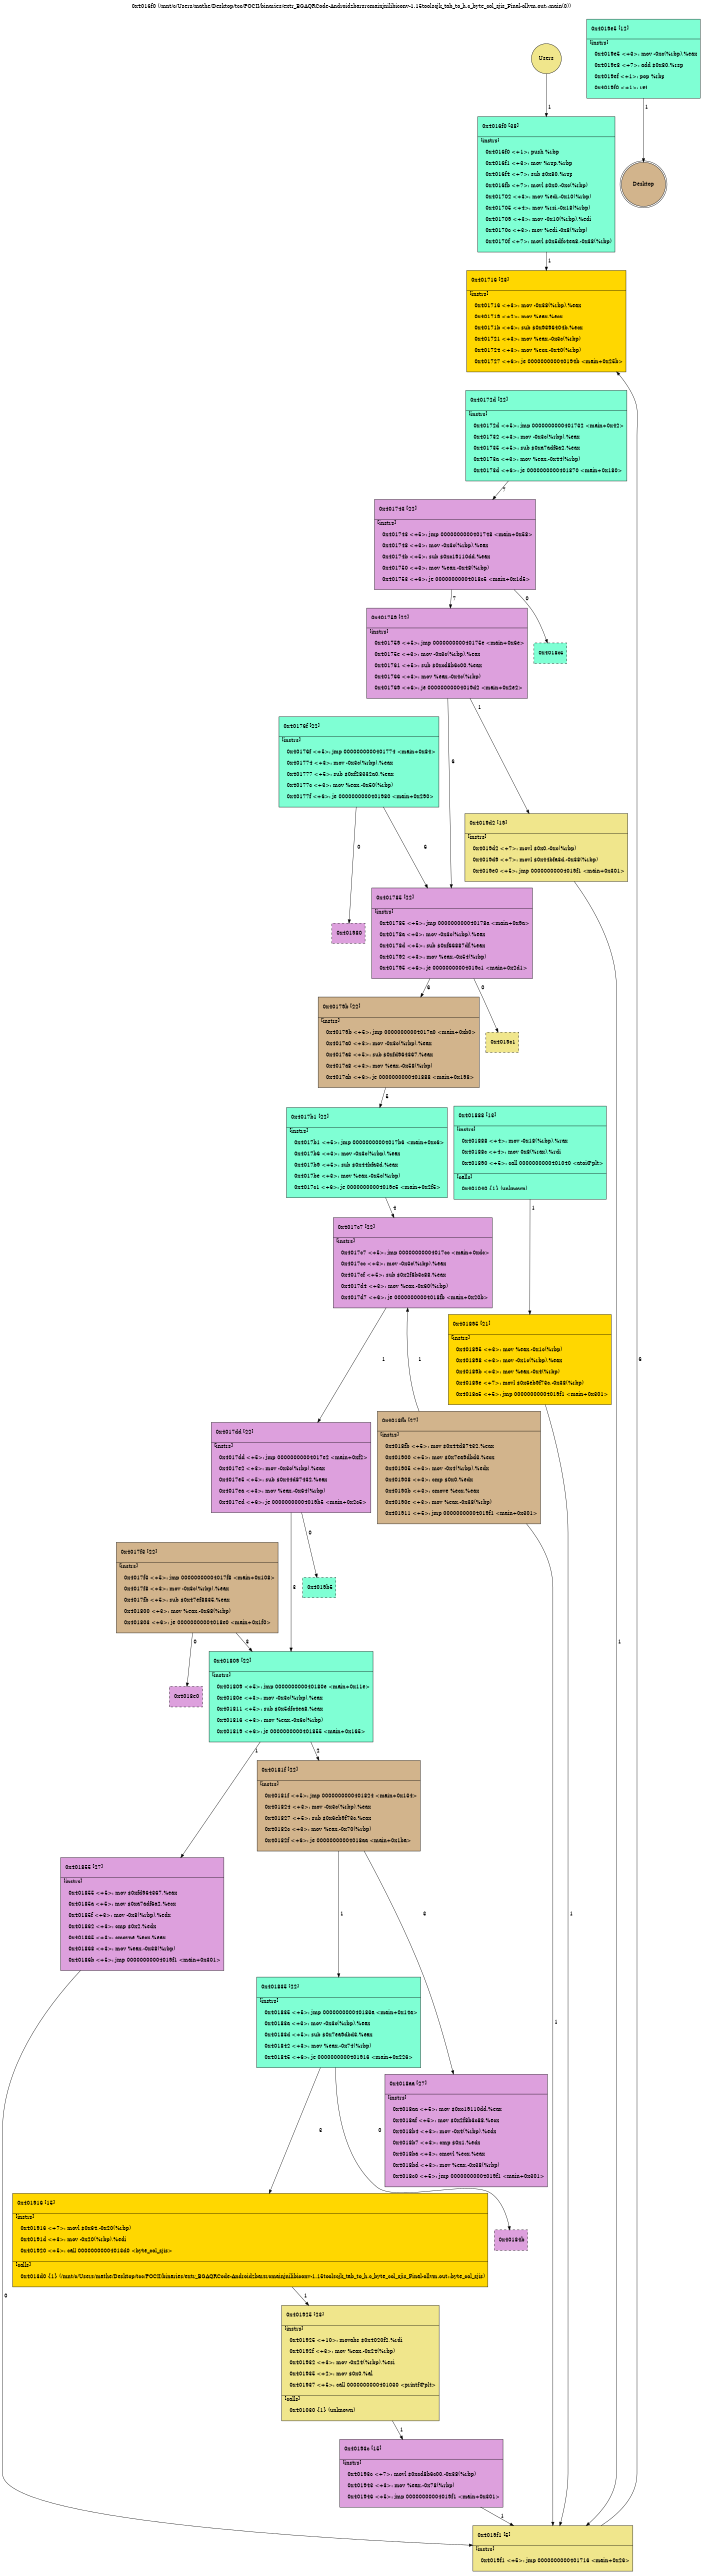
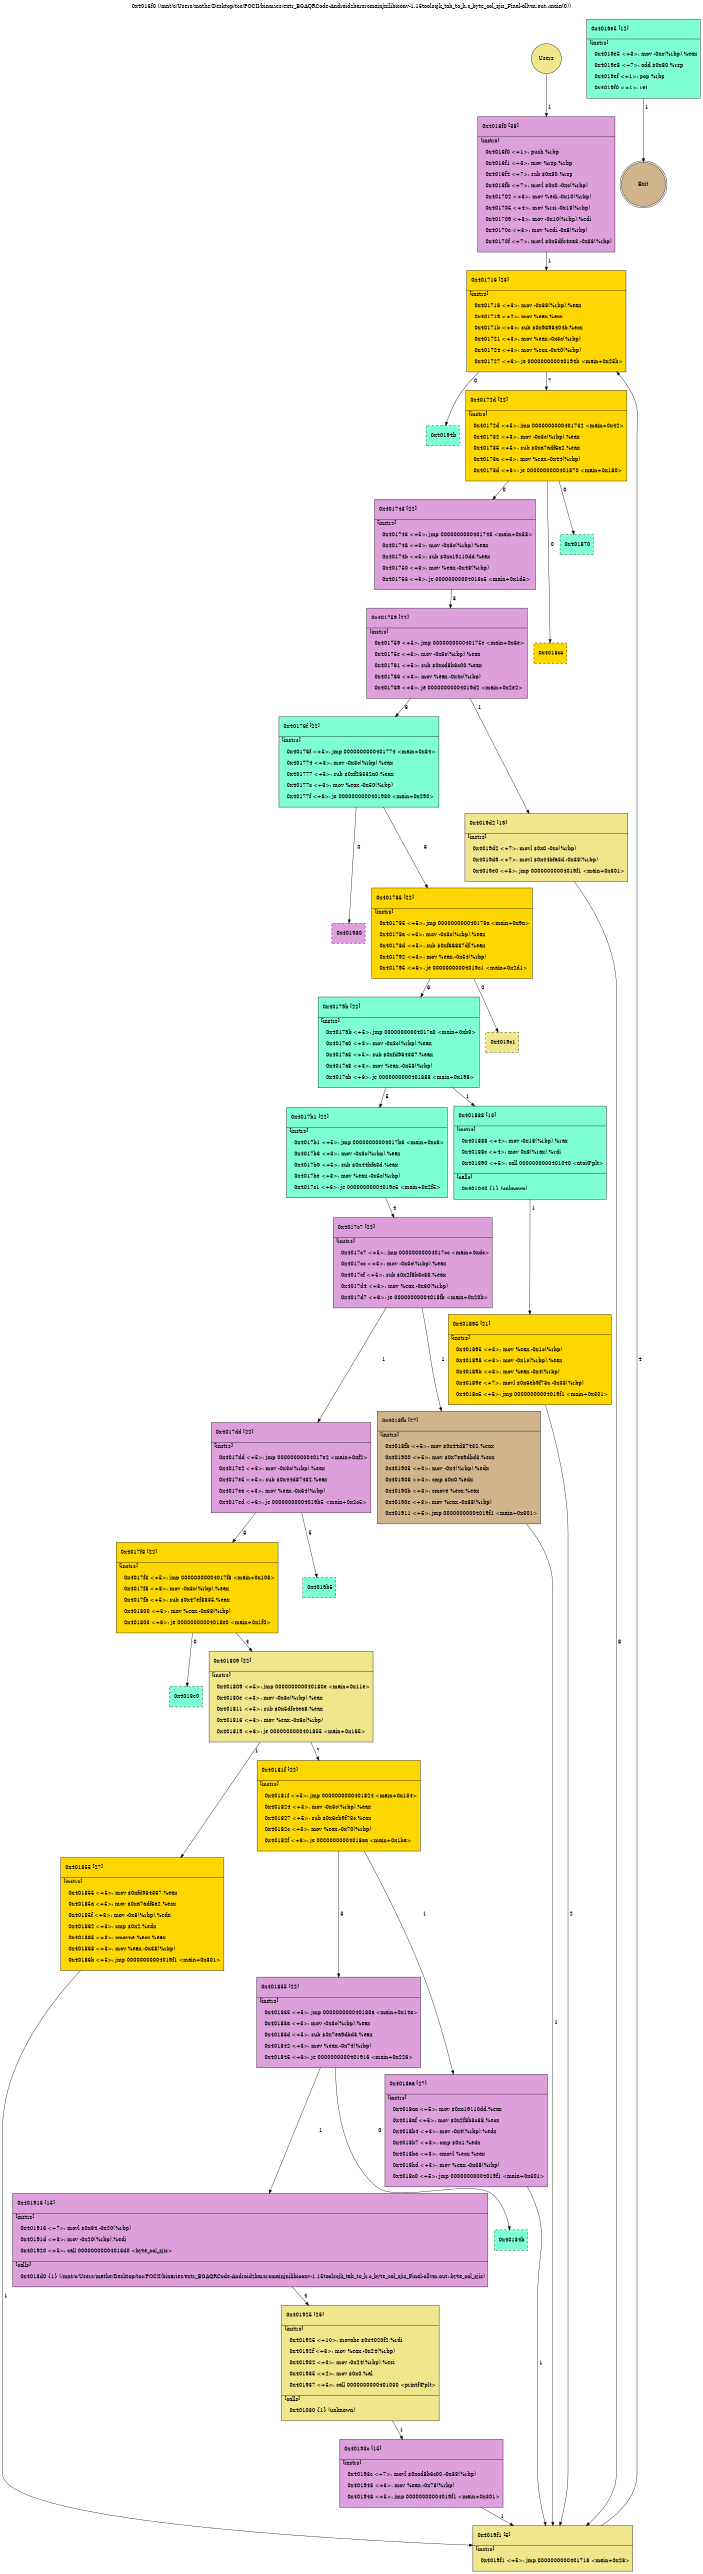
node "0x4016f0 [38]": fillcolor aquamarine -> plum
node "Desktop": label "Desktop" -> "Exit"
edge "0x401716 [23]" -> "0x40172d [22]": added, label "7"
node "0x40194b": added
node "0x40172d [22]": fillcolor aquamarine -> gold
edge "0x40172d [22]" -> "0x401743 [22]": label " 7" -> " 0"
node "0x401870": added
edge "0x401743 [22]" -> "0x401759 [22]": label " 7" -> " 3"
edge "0x401743 [22]" -> "0x4018c5": now "0x40172d [22]" -> "0x4018c5"
node "0x4018c5": fillcolor aquamarine -> gold
edge "0x401759 [22]" -> "0x401785 [22]": now "0x401759 [22]" -> "0x40176f [22]"
node "0x401785 [22]": fillcolor plum -> gold
node "0x40179b [22]": fillcolor tan -> aquamarine
edge "0x40179b [22]" -> "0x401888 [13]": added, label "1"
edge "0x4019f1 [5]" -> "0x401716 [23]": label " 6" -> " 4"
edge "0x4018fb [27]" -> "0x4017c7 [22]": reversed
edge "0x4017dd [22]" -> "0x4019b5": label " 0" -> " 5"
edge "0x4017dd [22]" -> "0x401809 [22]": now "0x4017dd [22]" -> "0x4017f3 [22]"
node "0x4017f3 [22]": fillcolor tan -> gold
edge "0x4017f3 [22]" -> "0x401809 [22]": label " 3" -> " 4"
edge "0x4019d2 [19]" -> "0x4019f1 [5]": label " 1" -> " 8"
node "0x4018e0": fillcolor plum -> aquamarine
node "0x401809 [22]": fillcolor aquamarine -> khaki
edge "0x401809 [22]" -> "0x40181f [22]": label " 2" -> " 7"
node "0x40181f [22]": fillcolor tan -> gold
node "0x401855 [27]": fillcolor plum -> gold
edge "0x40181f [22]" -> "0x401835 [22]": label " 1" -> " 3"
edge "0x40181f [22]" -> "0x4018aa [27]": label " 3" -> " 1"
edge "0x401895 [21]" -> "0x4019f1 [5]": label " 1" -> " 2"
node "0x401835 [22]": fillcolor aquamarine -> plum
edge "0x401835 [22]" -> "0x401916 [15]": label " 3" -> " 1"
node "0x401916 [15]": fillcolor gold -> plum
node "0x40184b": fillcolor plum -> aquamarine
edge "0x401855 [27]" -> "0x4019f1 [5]": label " 0" -> " 1"
edge "0x401916 [15]" -> "0x401925 [23]": label " 1" -> " 4"
edge "0x4018aa [27]" -> "0x4019f1 [5]": added, label "1"
